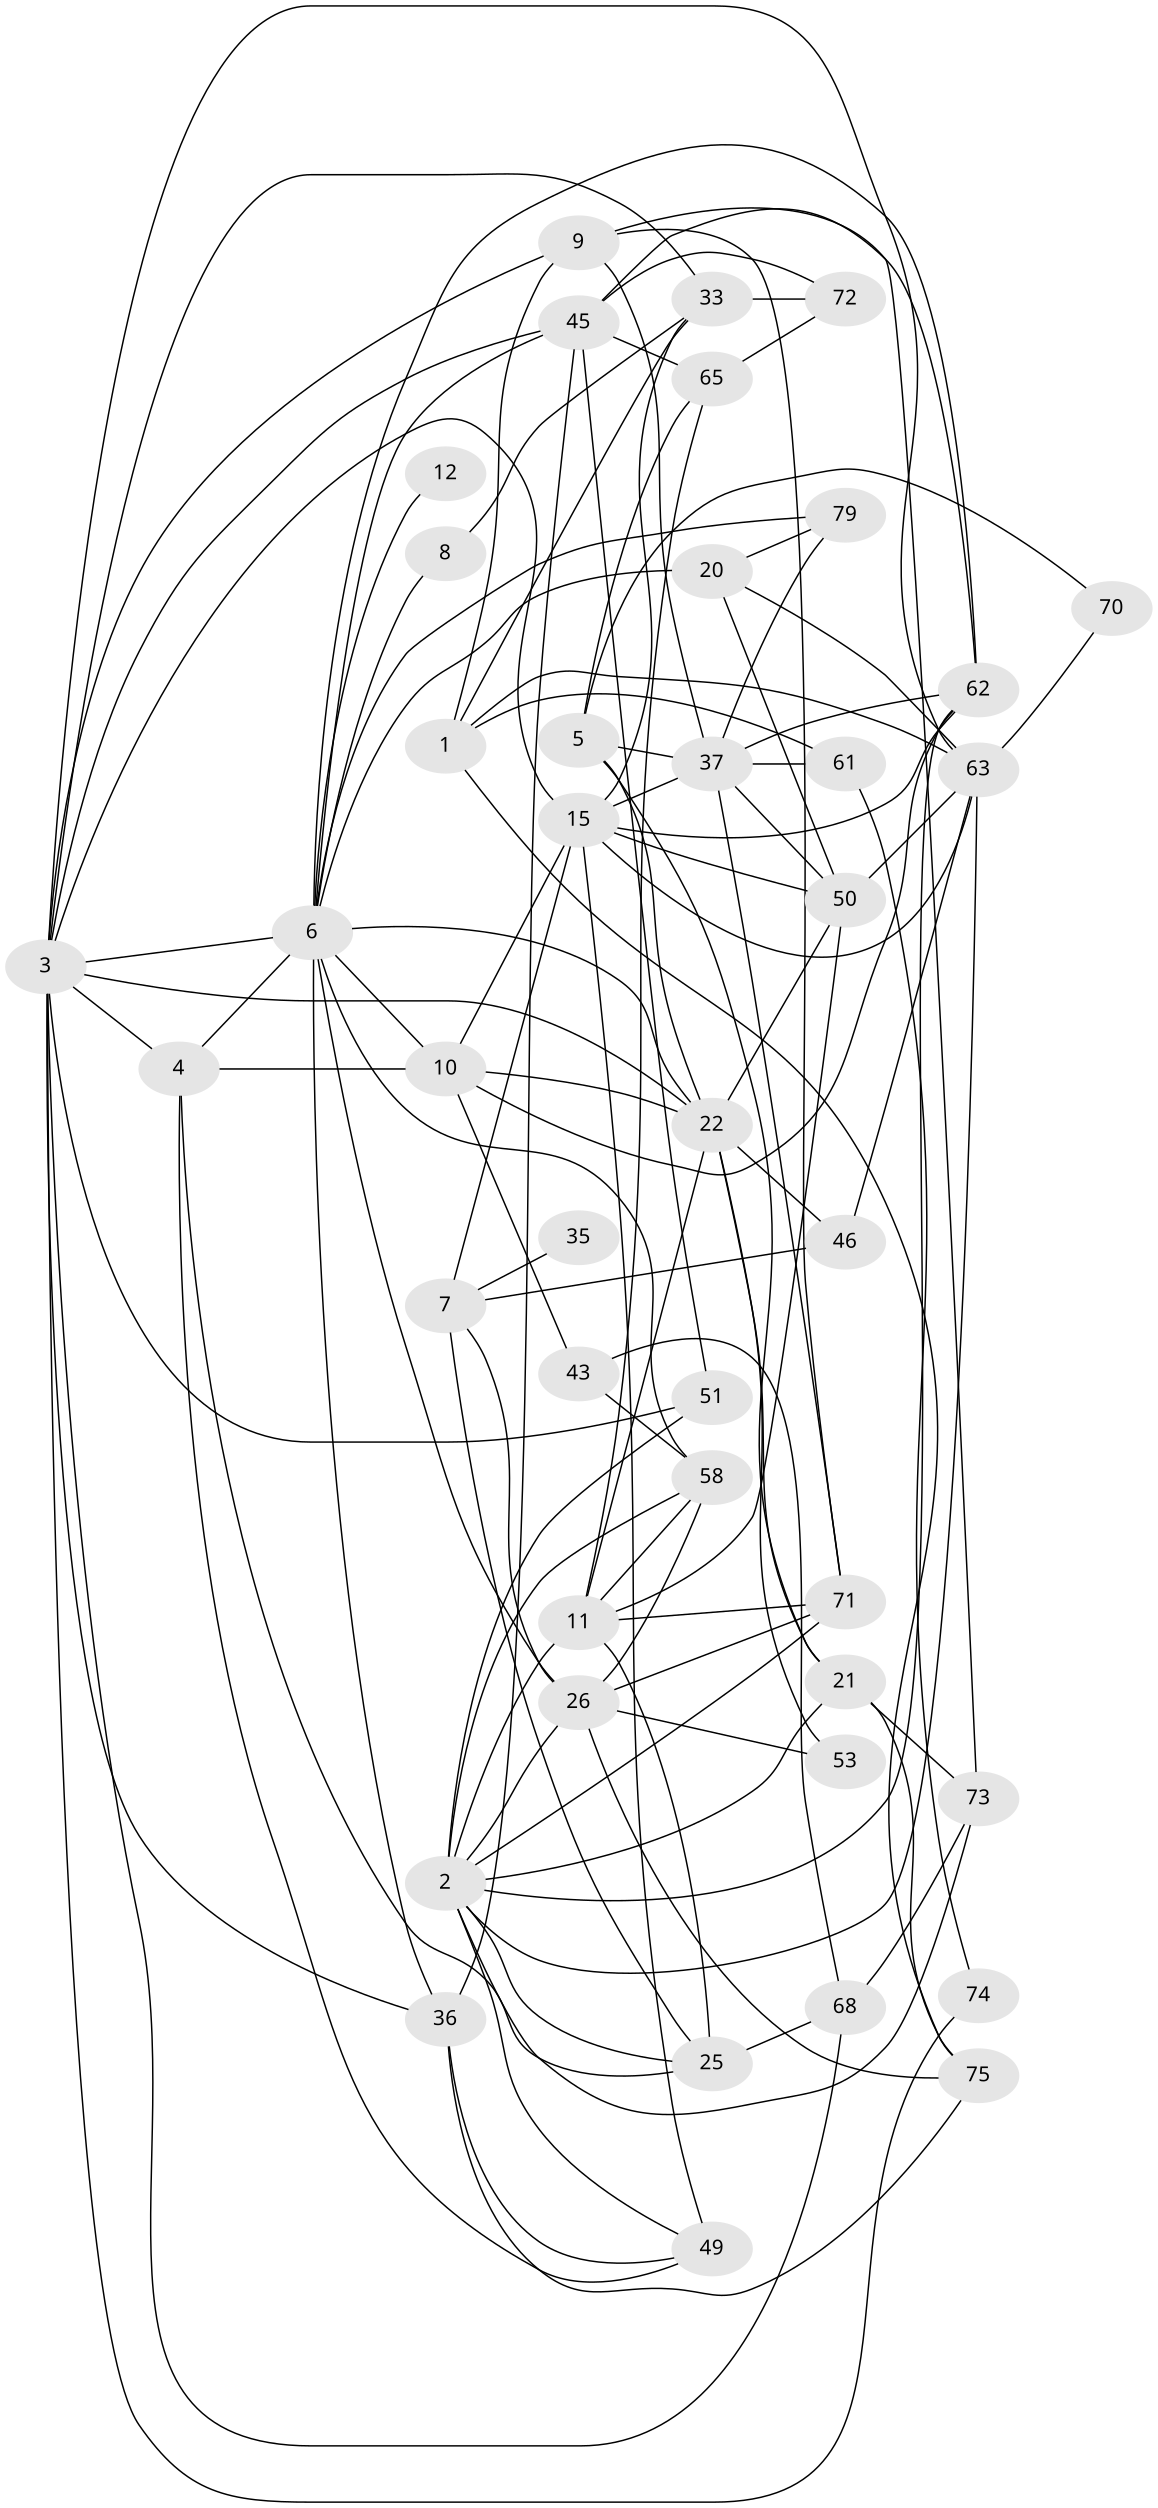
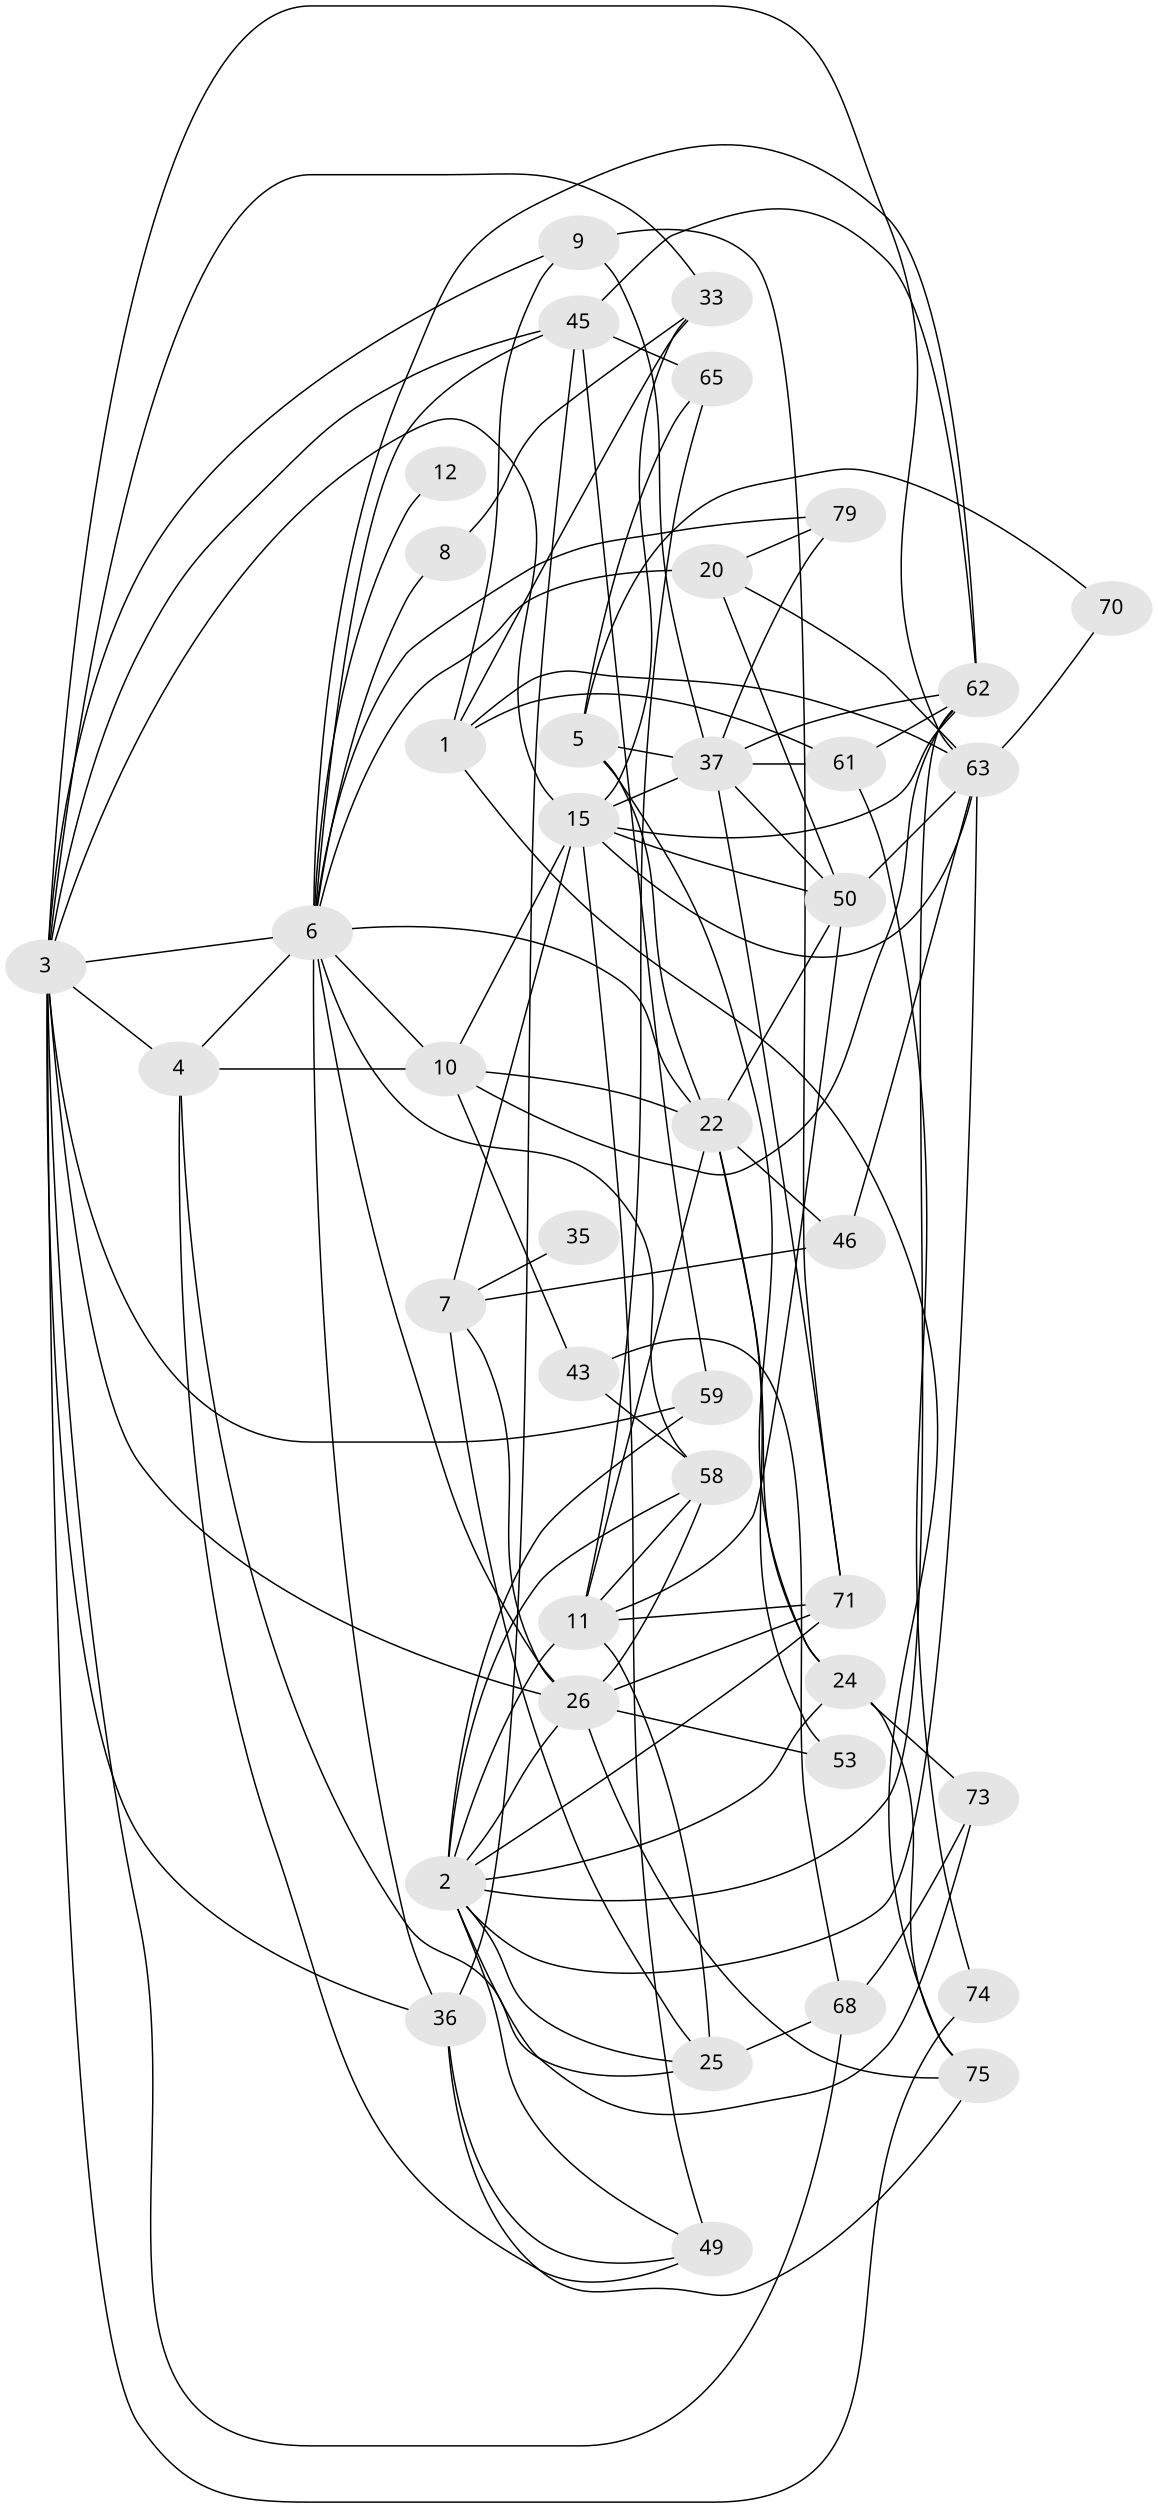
node "72": removed
edge "62" -- "61": added
edge "9" -- "73": removed
edge "3" -- "22": now "3" -- "26"
node "51": label "51" -> "59"
node "21": label "21" -> "24"
